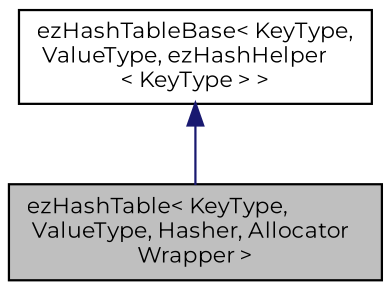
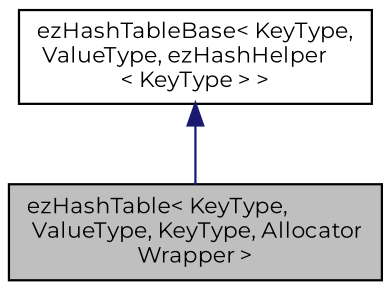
node "ezHashTable< KeyType, ValueType, Hasher, Allocator Wrapper >": label "ezHashTable< KeyType, ValueType, Hasher, Allocator Wrapper >" -> "ezHashTable< KeyType, ValueType, KeyType, Allocator Wrapper >"
